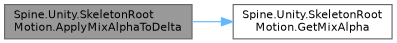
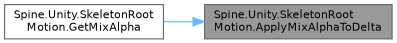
edge "Spine.Unity.SkeletonRoot Motion.ApplyMixAlphaToDelta" -> "Spine.Unity.SkeletonRoot Motion.GetMixAlpha": reversed
